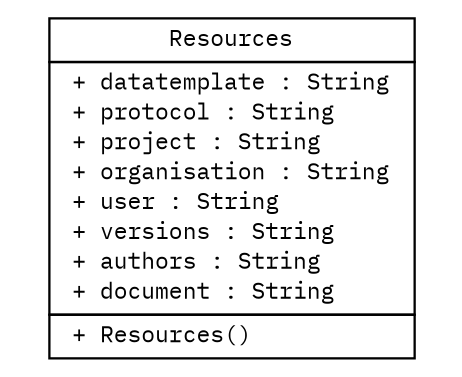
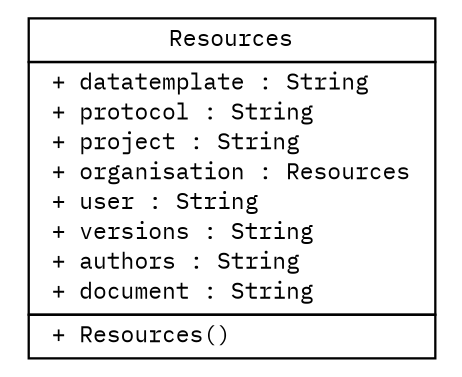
node "Resources": text "+ organisation : String" -> "+ organisation : Resources"
